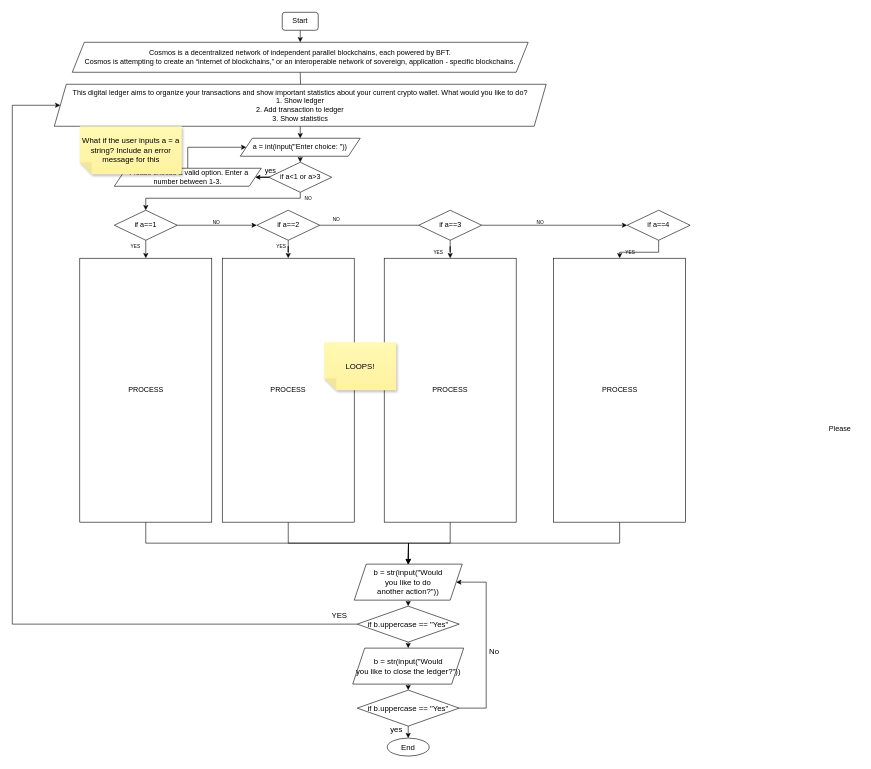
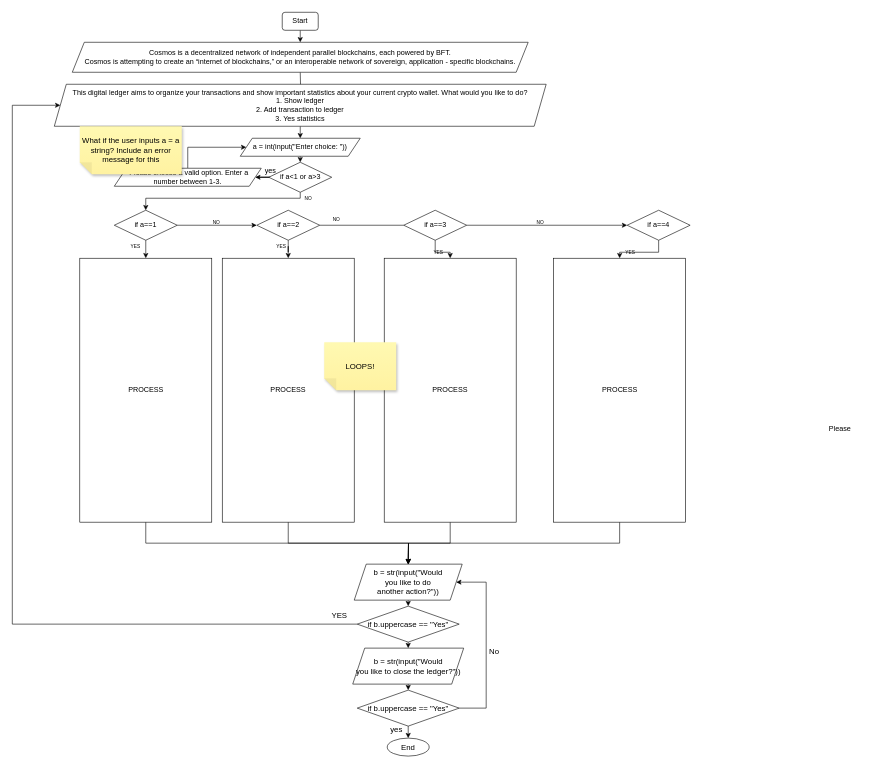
node "This digital ledger aims to organize your transactions and show important statistics about your current crypto wallet. What would you like to do? 1. Show ledger 2. Add transaction to ledger 3. Show statistics": label "This digital ledger aims to organize your transactions and show important statistics about your current crypto wallet. What would you like to do? 1. Show ledger 2. Add transaction to ledger 3. Show statistics" -> "This digital ledger aims to organize your transactions and show important statistics about your current crypto wallet. What would you like to do? 1. Show ledger 2. Add transaction to ledger 3. Yes statistics"
node "if a==3": moved (450, 225) -> (435, 225)
